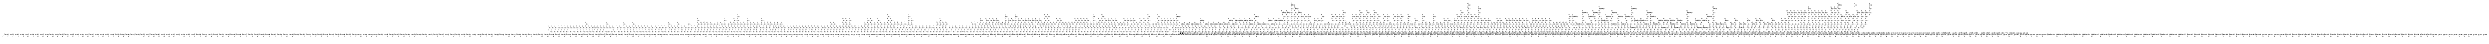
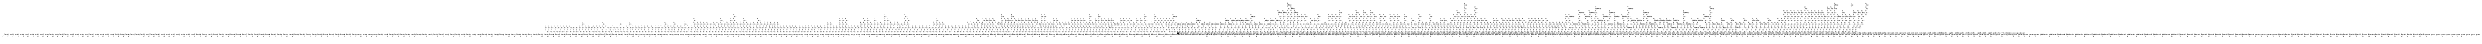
node "984": removed
